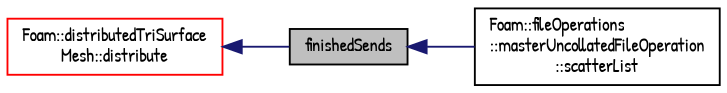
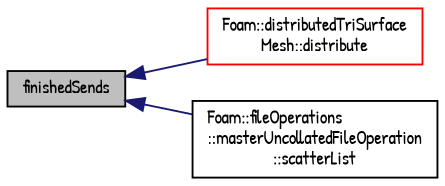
edge "finishedSends" -> "Foam::distributedTriSurface Mesh::distribute": reversed
